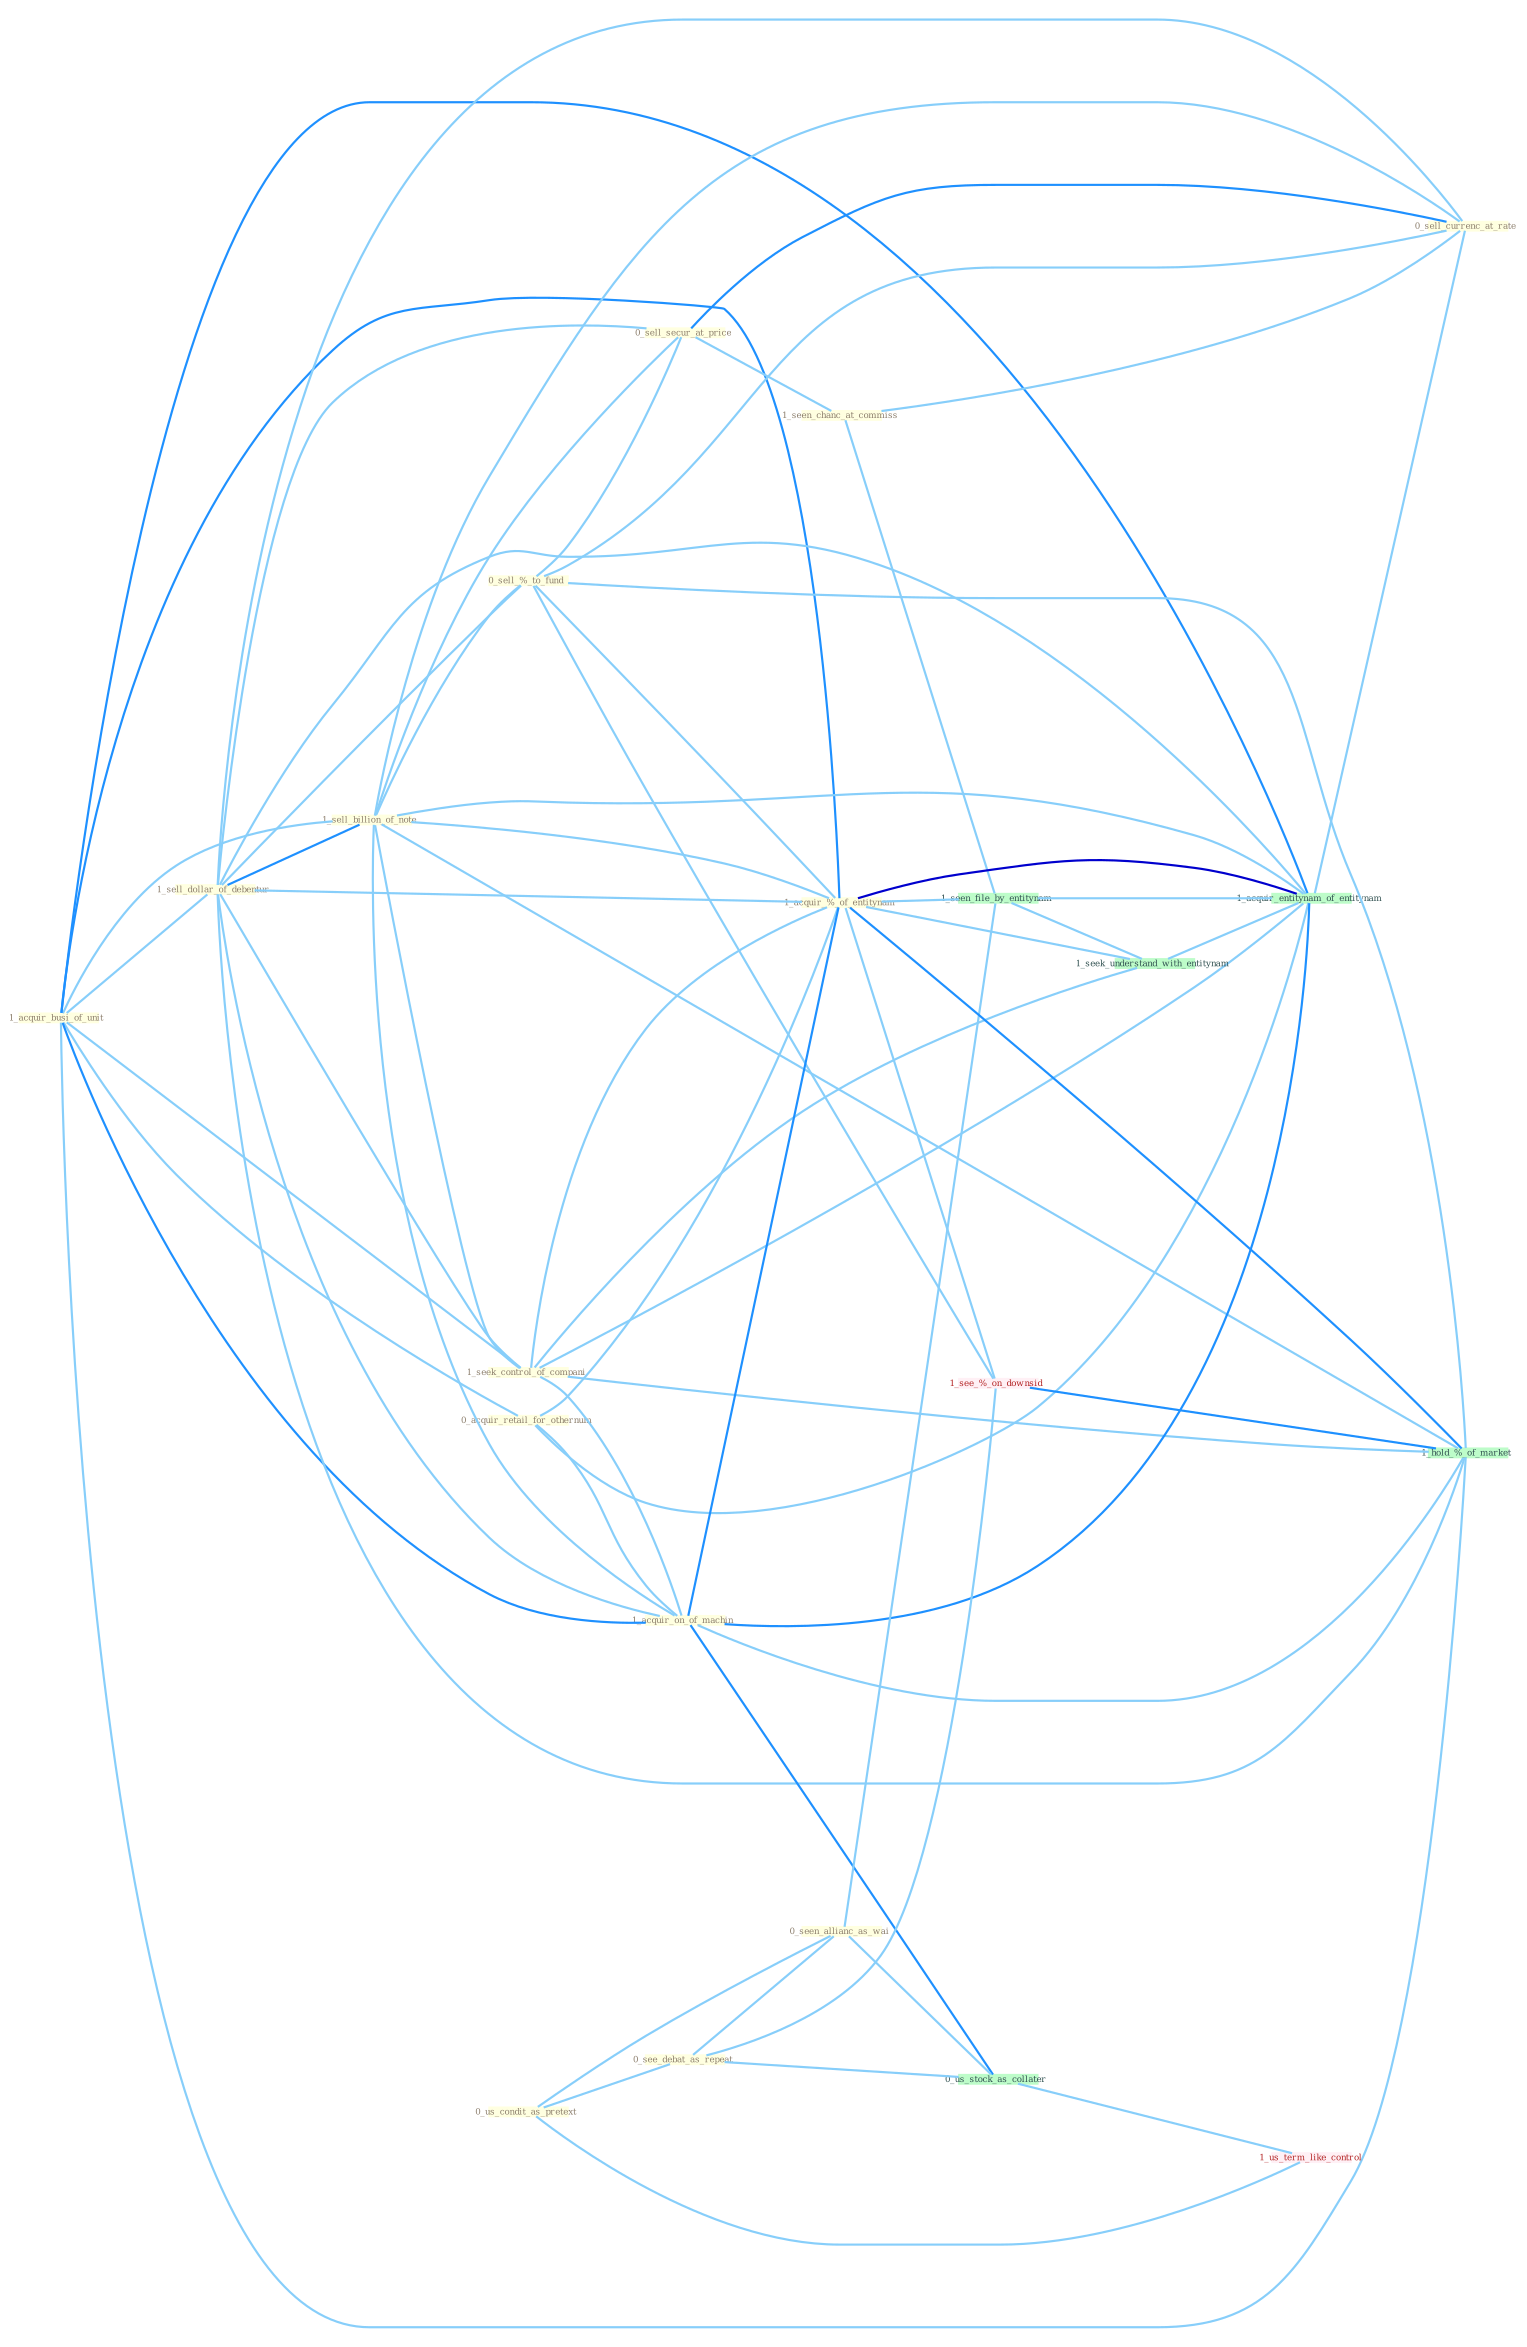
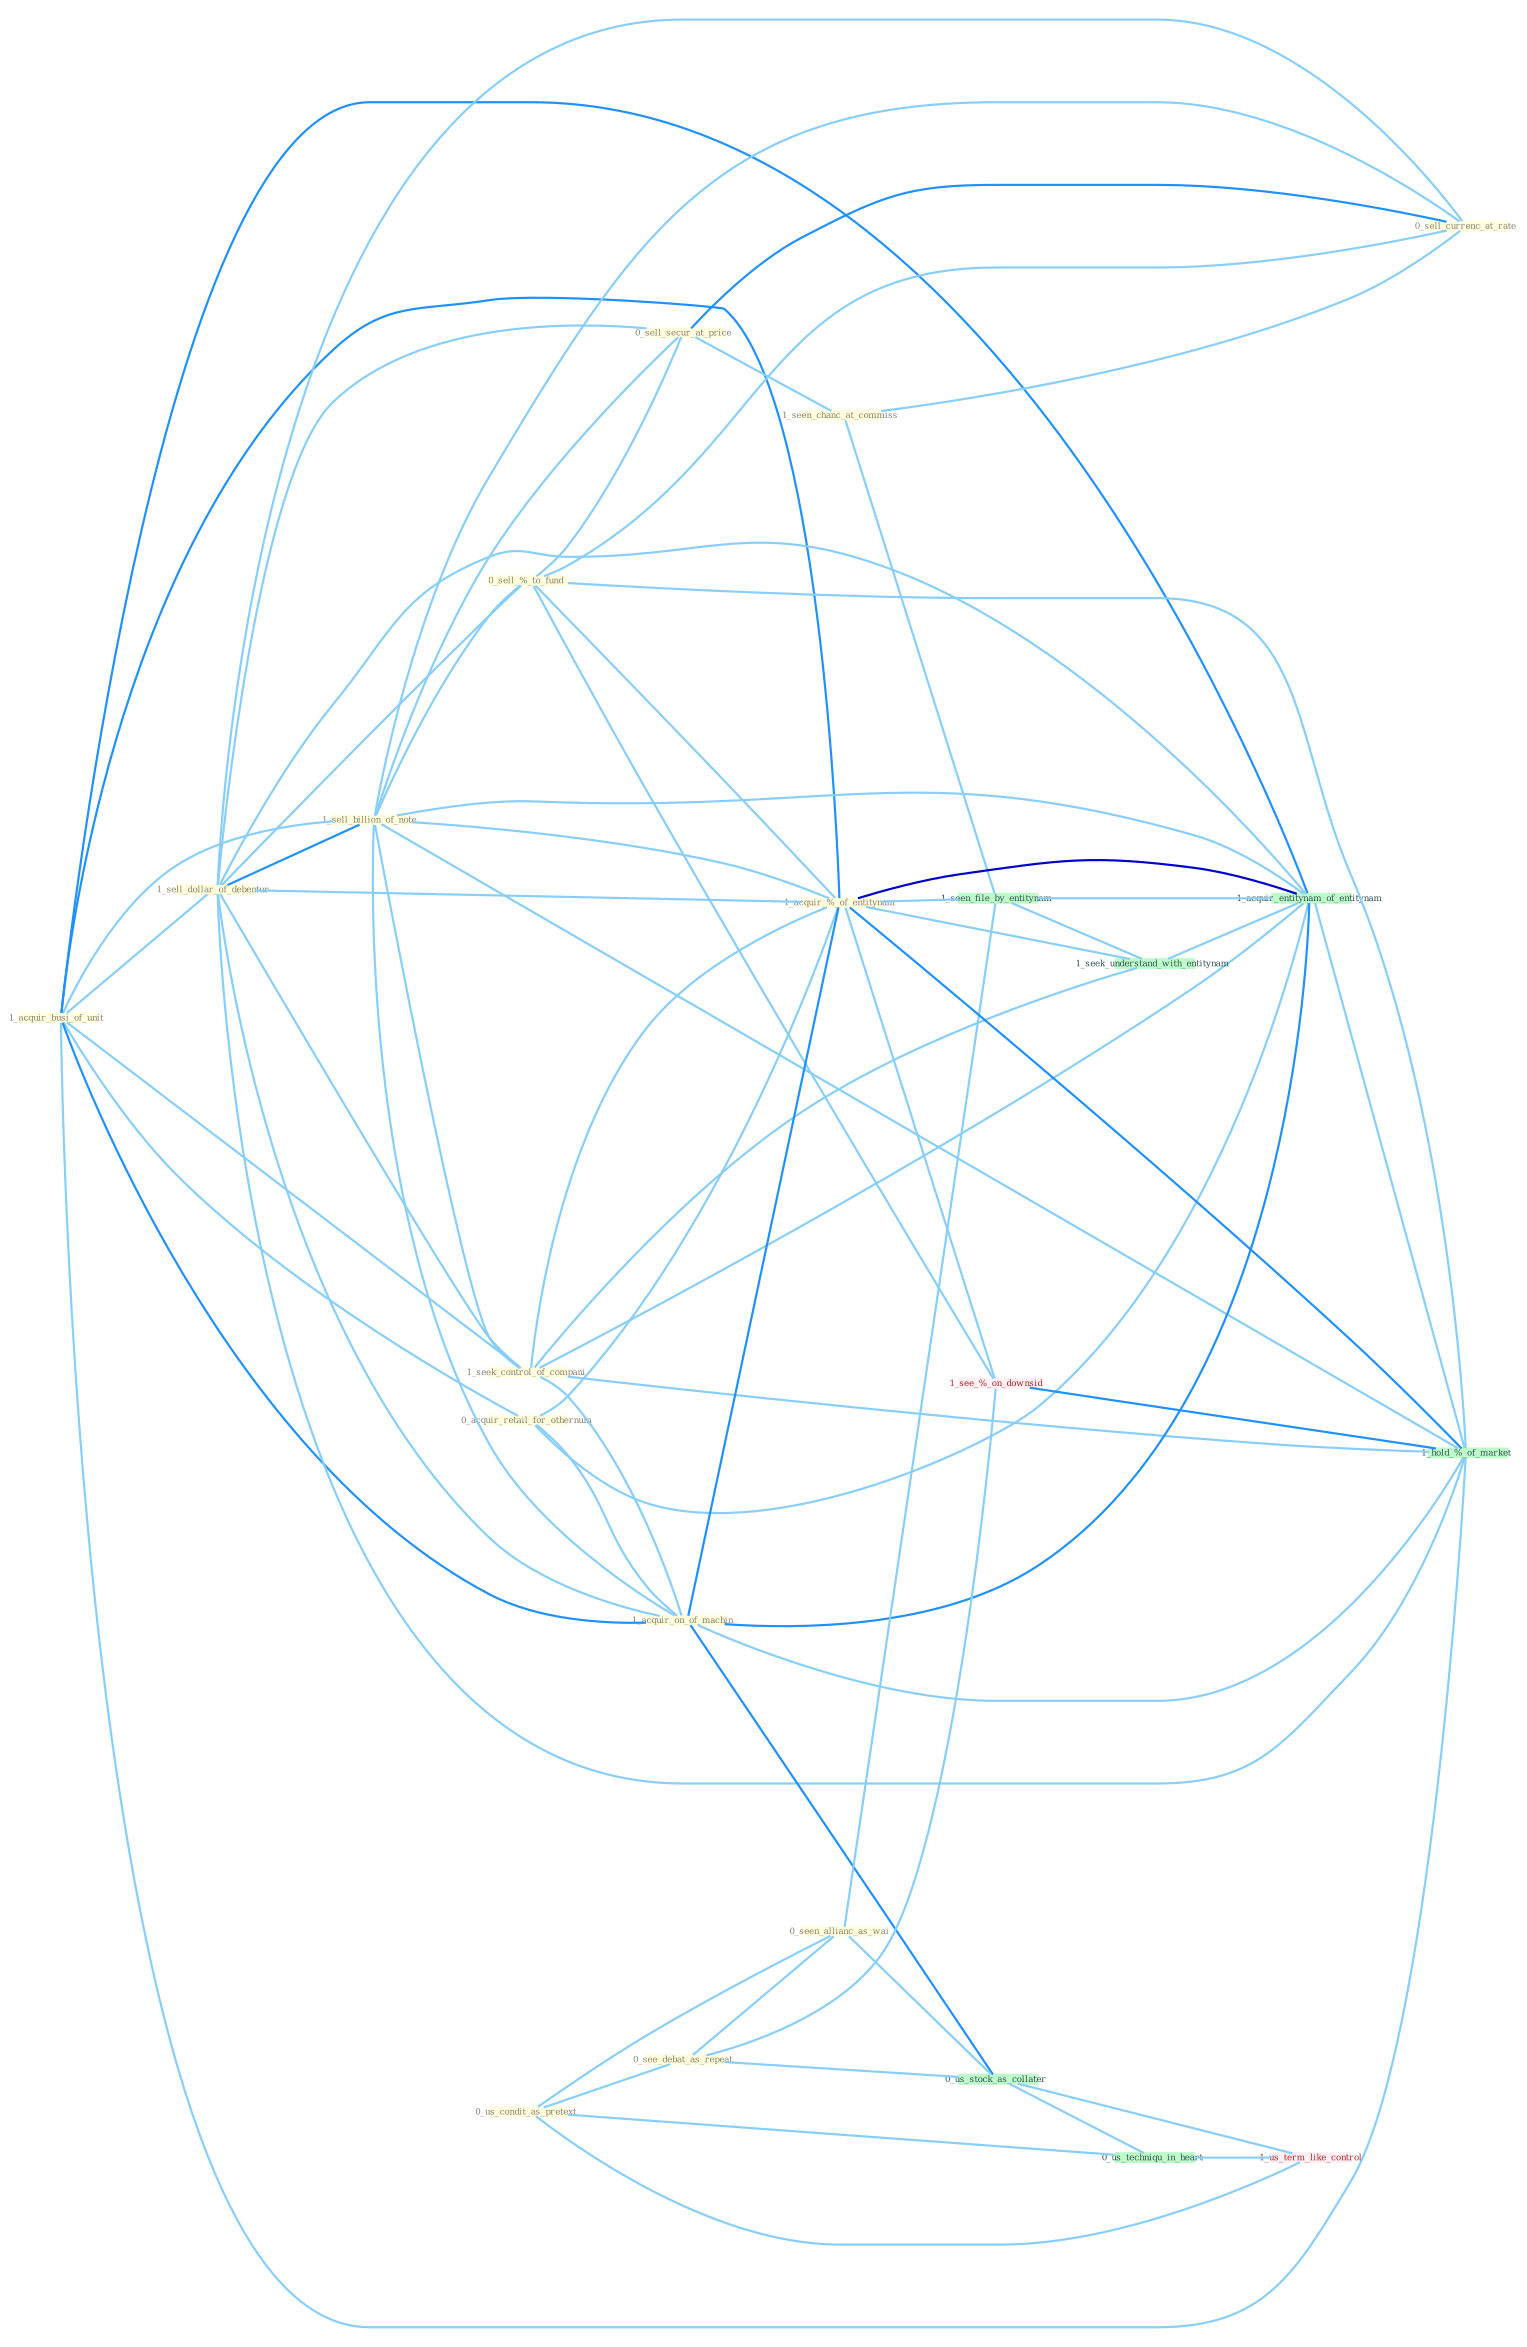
edge "0_sell_currenc_at_rate" -- "1_acquir_entitynam_of_entitynam": now "1_hold_%_of_market" -- "1_acquir_entitynam_of_entitynam"
node "0_us_techniqu_in_heart": added
